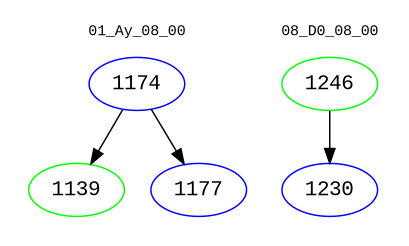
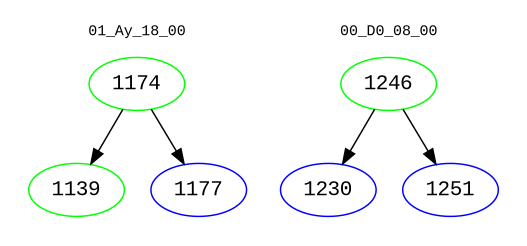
cluster "01_Ay_08_00": label "01_Ay_08_00" -> "01_Ay_18_00"
cluster "08_D0_08_00": label "08_D0_08_00" -> "00_D0_08_00"
node "1174": color blue -> green
node "1251": added
